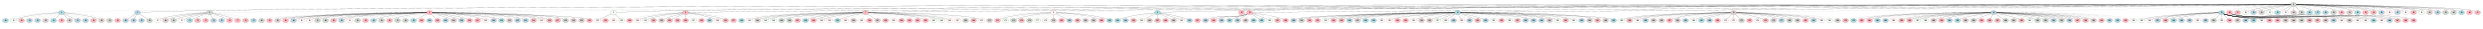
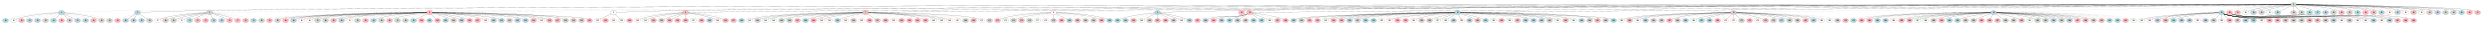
node "23": removed
